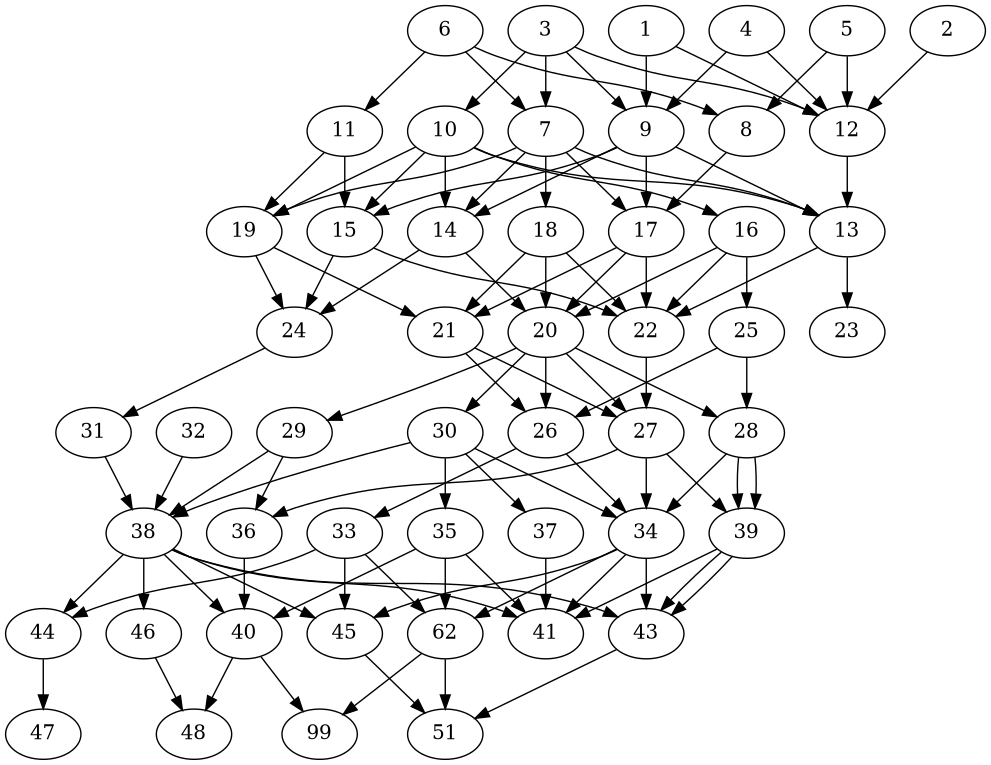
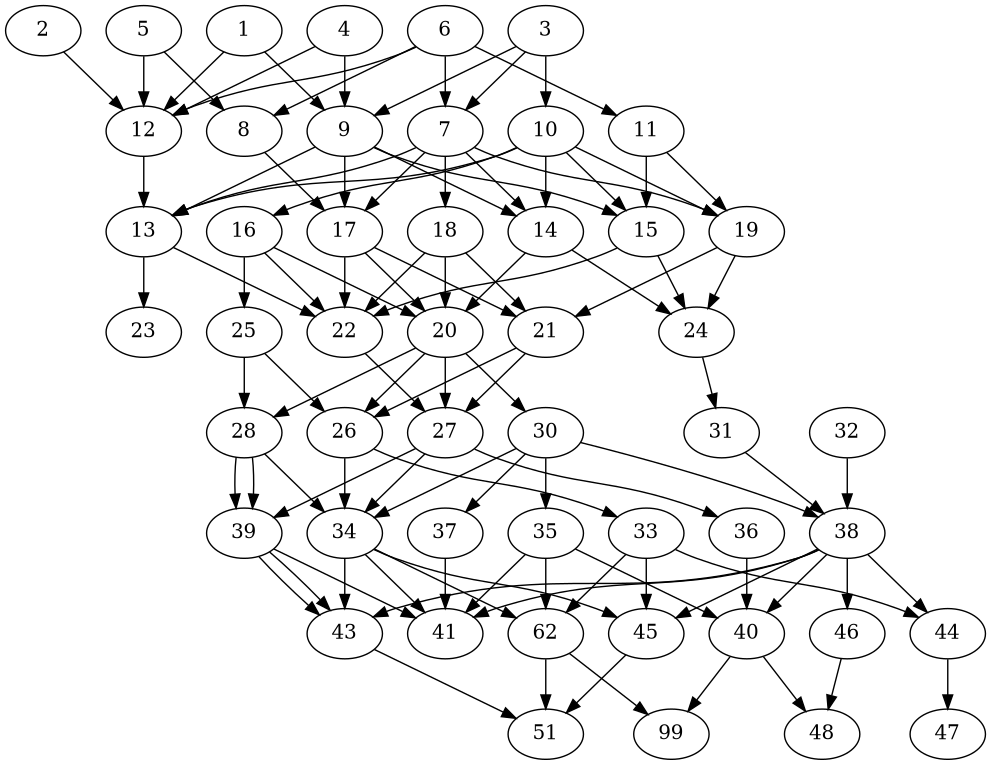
edge "3" -> "12": now "6" -> "12"
node "29": removed
